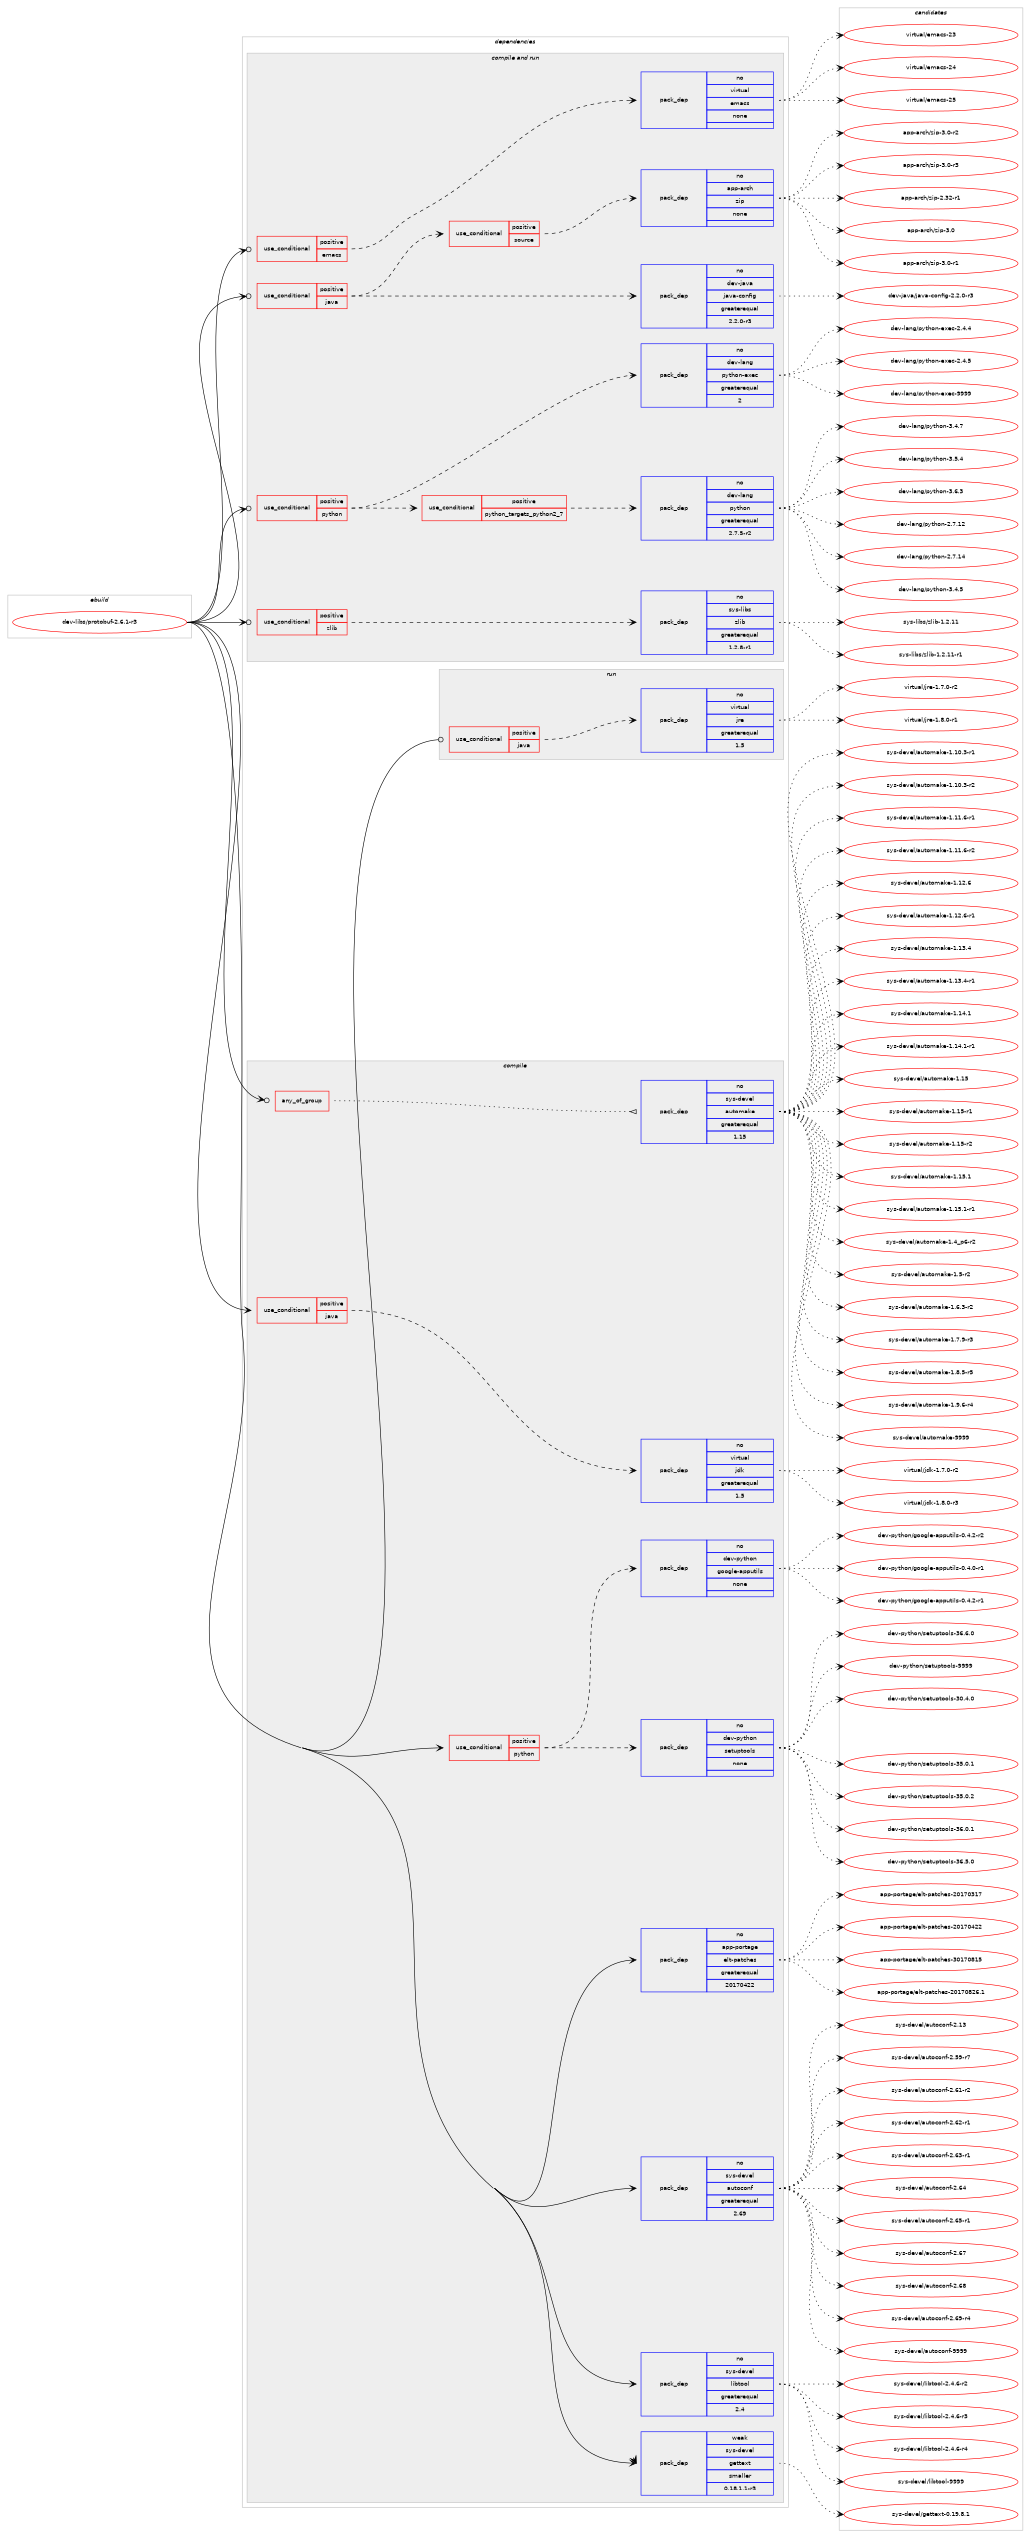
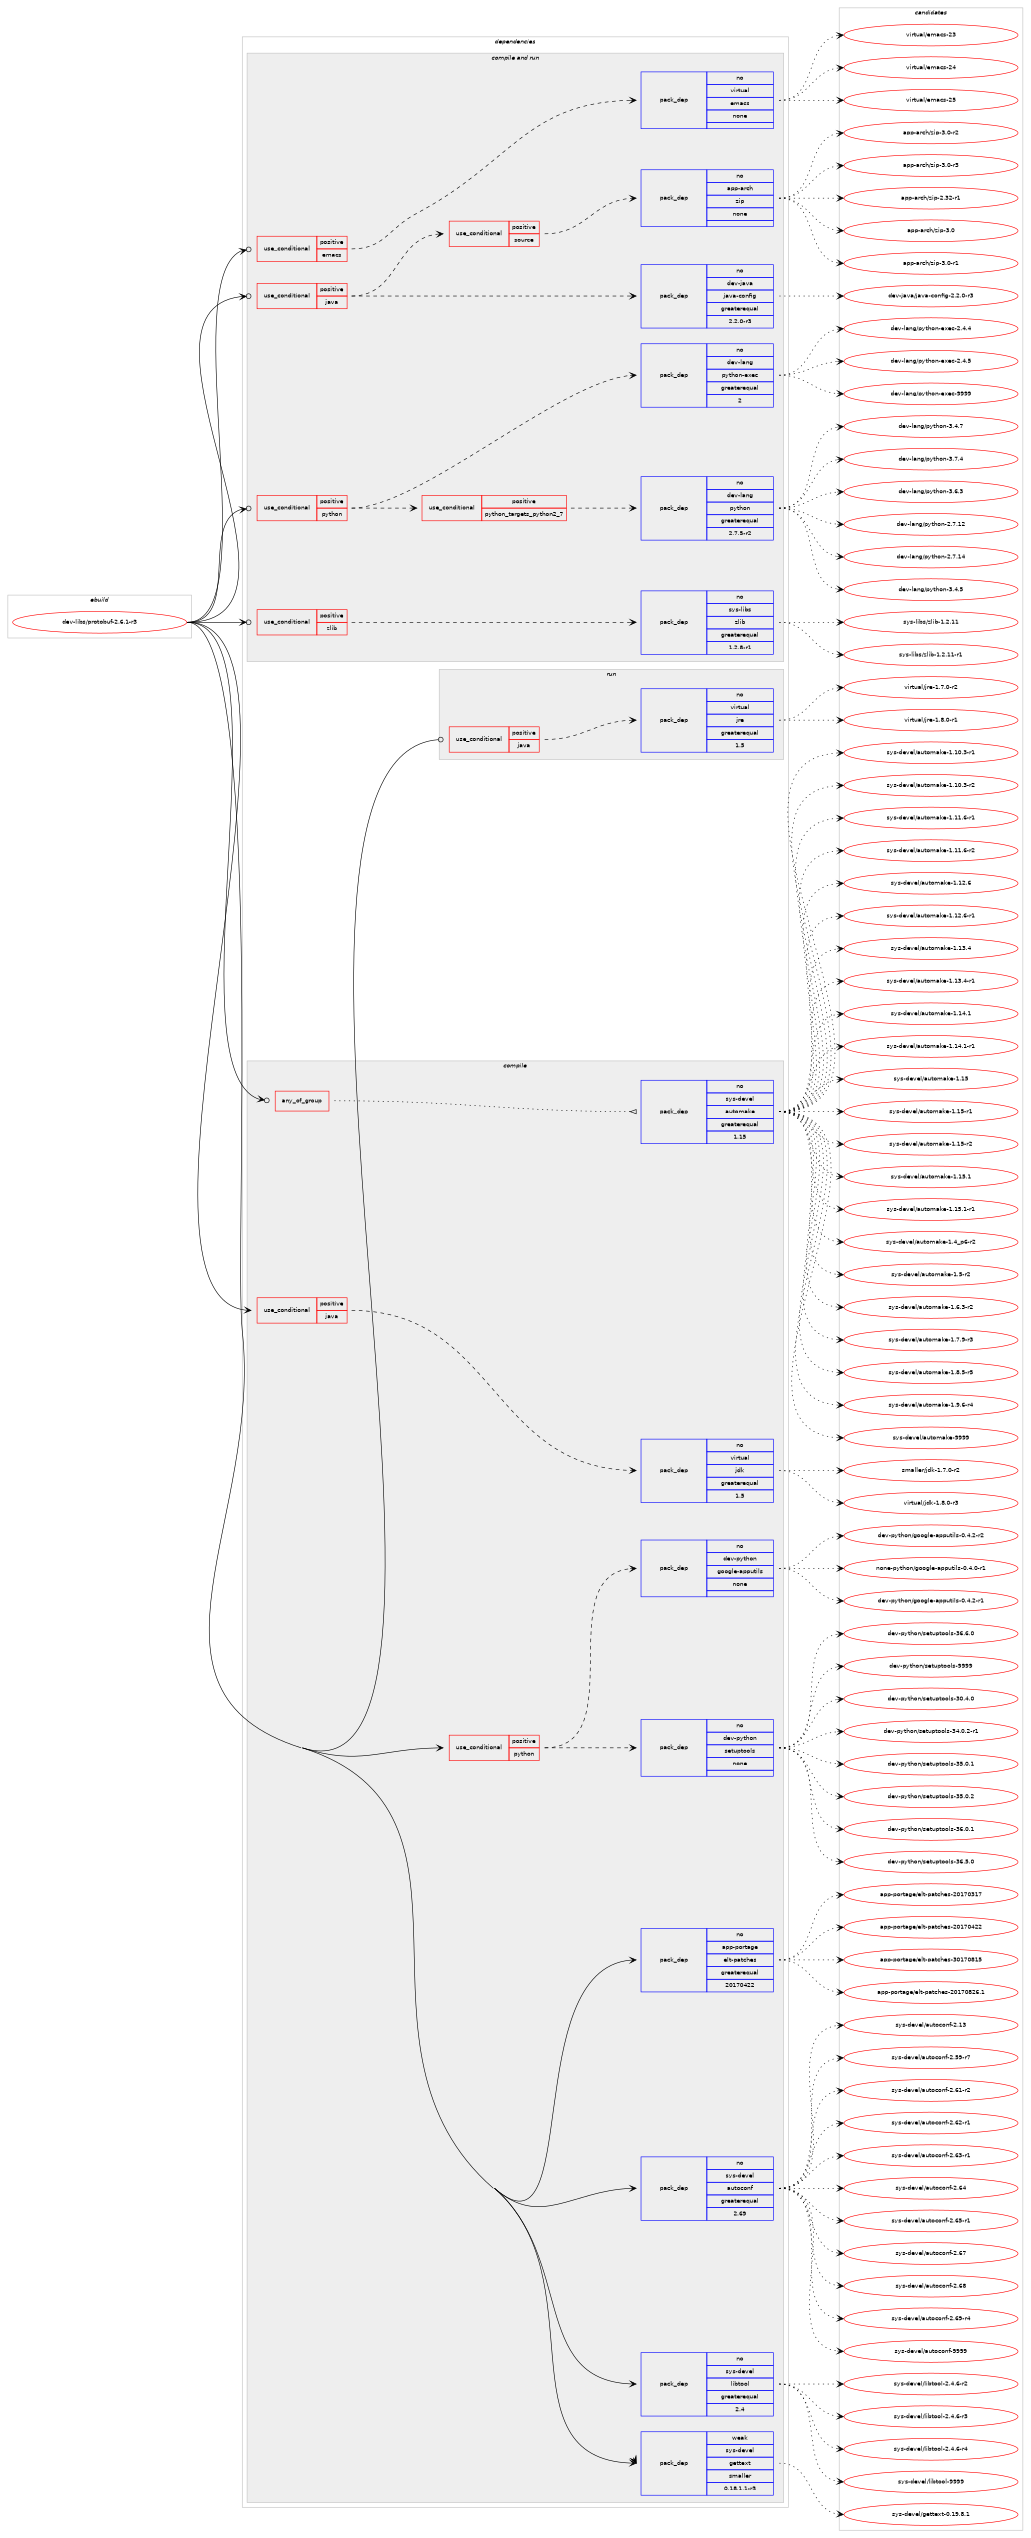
node "dev-lang/python-3.5.4": label "dev-lang/python-3.5.4" -> "dev-lang/python-3.7.4"
node "virtual/jdk-1.7.0-r2": label "virtual/jdk-1.7.0-r2" -> "smaller/jdk-1.7.0-r2"
node "dev-python/google-apputils-0.4.0-r1": label "dev-python/google-apputils-0.4.0-r1" -> "none-python/google-apputils-0.4.0-r1"
node "dev-python/setuptools-34.0.2-r1": added
